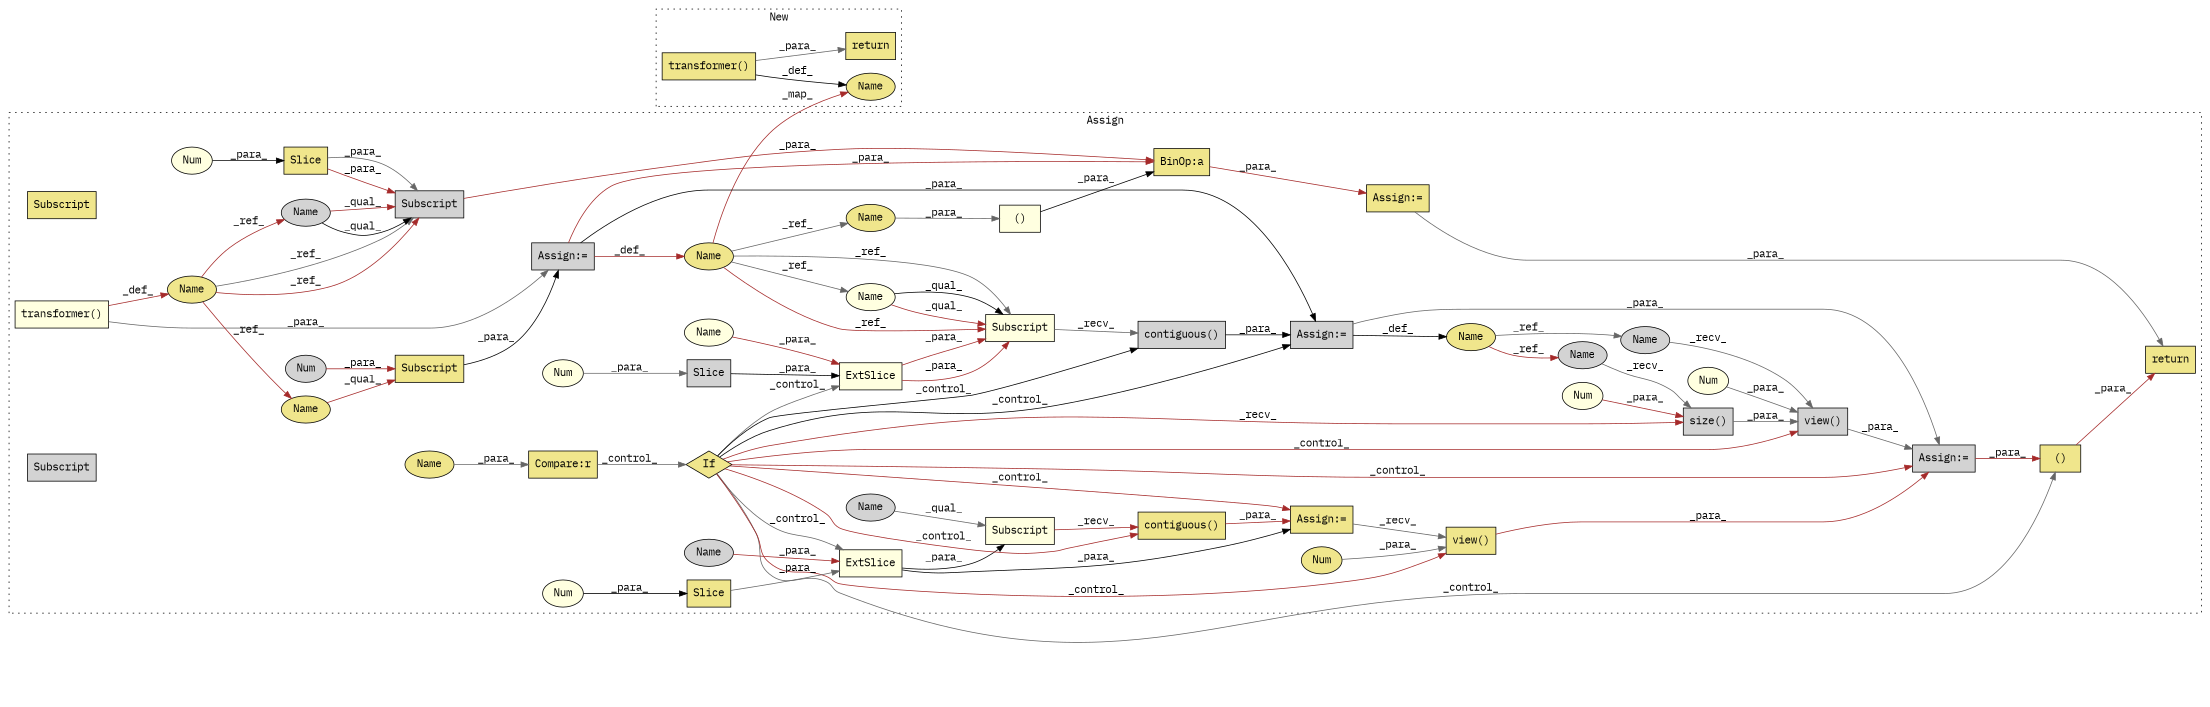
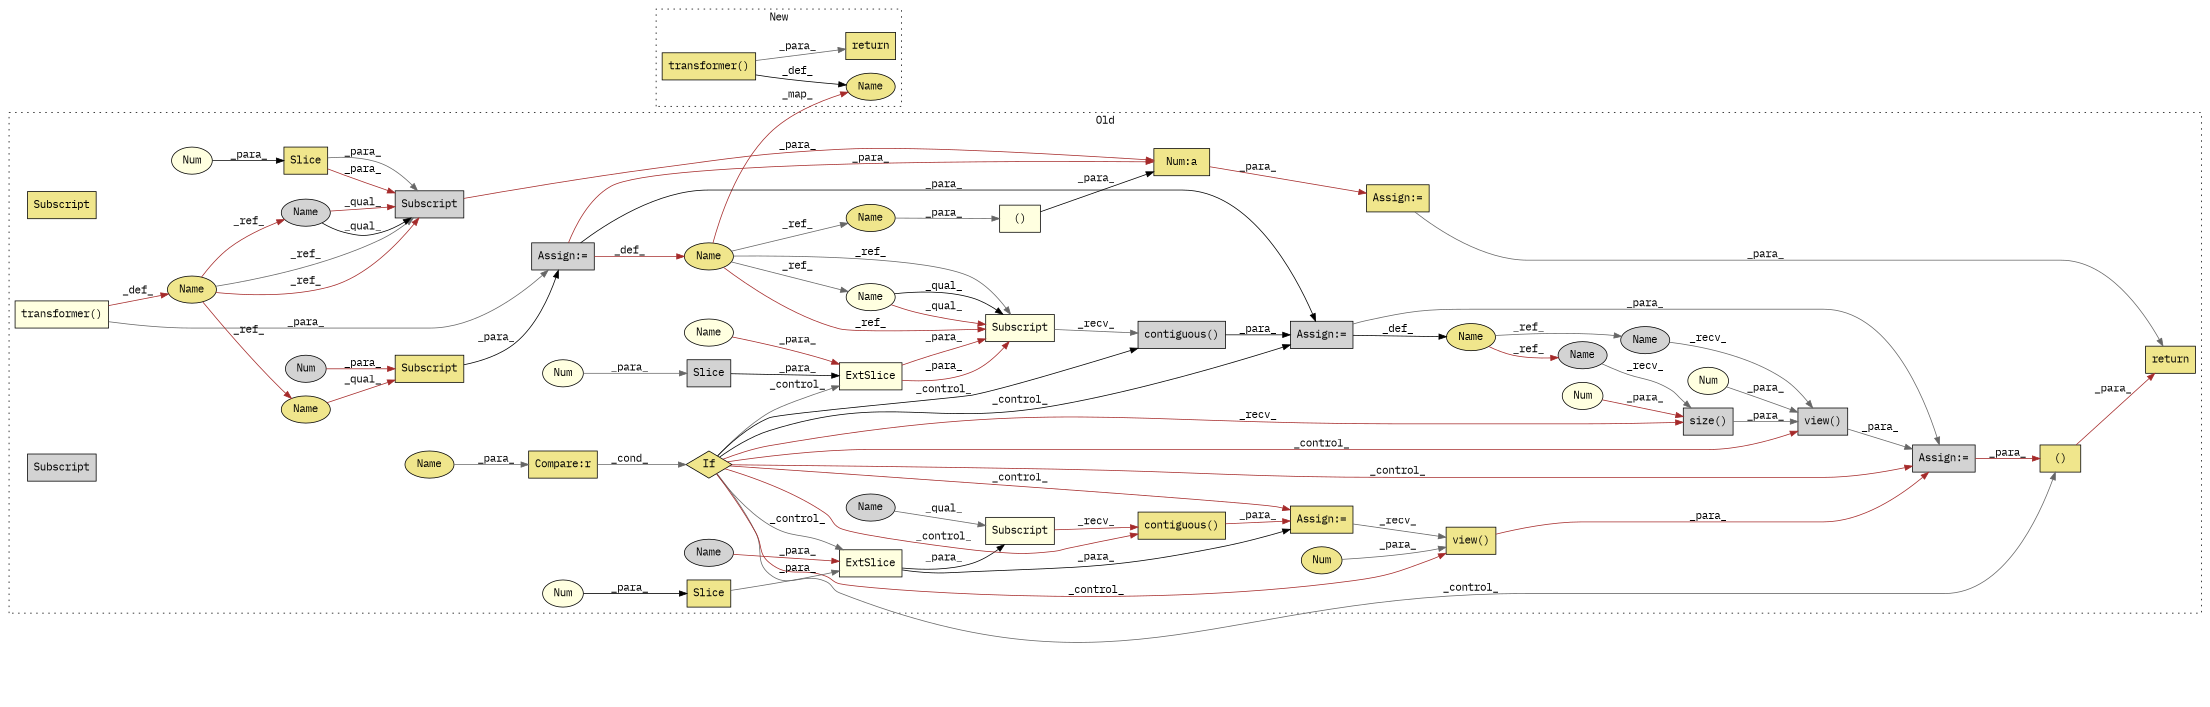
cluster "Assign": label "Assign" -> "Old"
node "BinOp:a": label "BinOp:a" -> "Num:a"
edge "Compare:r" -> "If": label "_control_" -> "_cond_"
